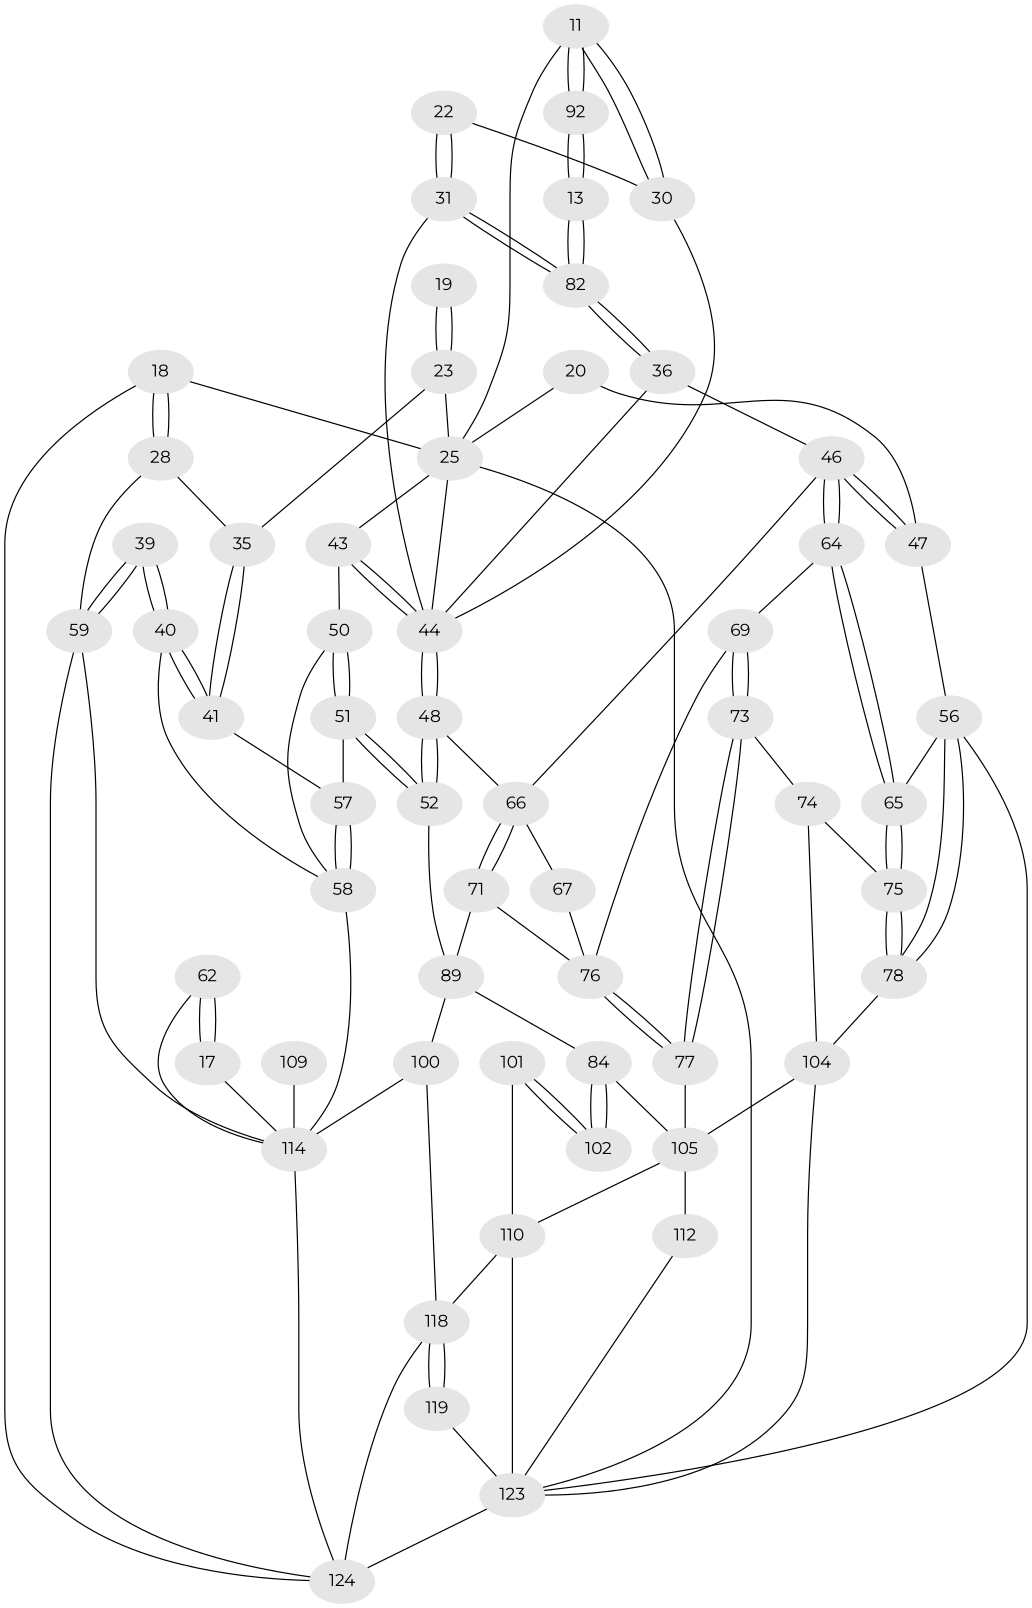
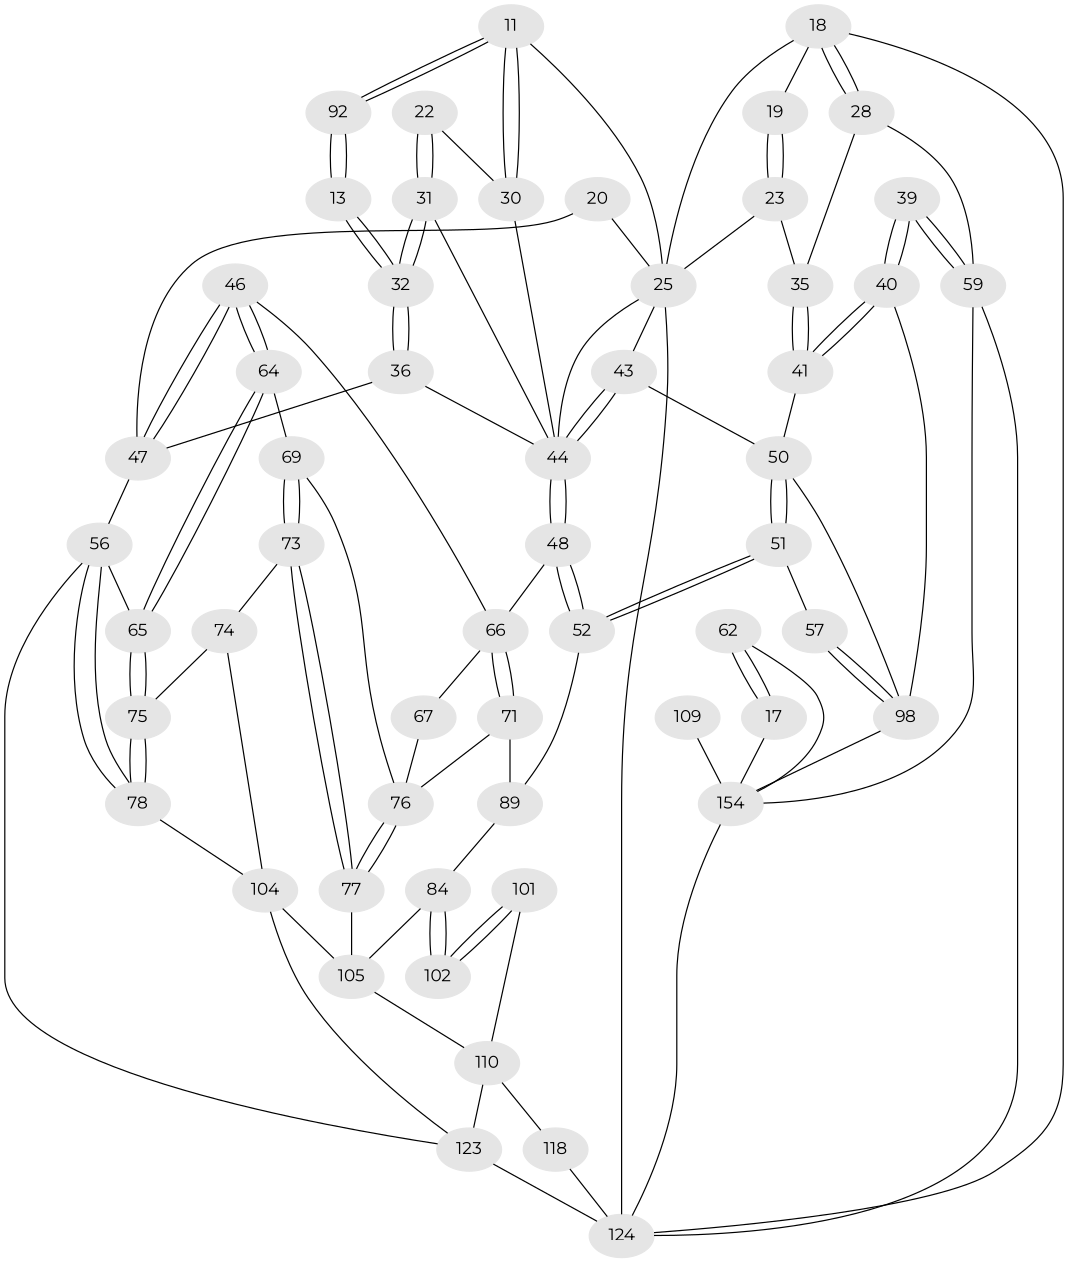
edge "18" -- "19": added
node "82": label "82" -> "32"
edge "36" -- "46": now "36" -- "47"
edge "41" -- "57": now "41" -- "50"
node "58": label "58" -> "98"
edge "25" -- "123": now "25" -- "124"
node "100": removed
node "114": label "114" -> "154"
node "112": removed
node "119": removed
